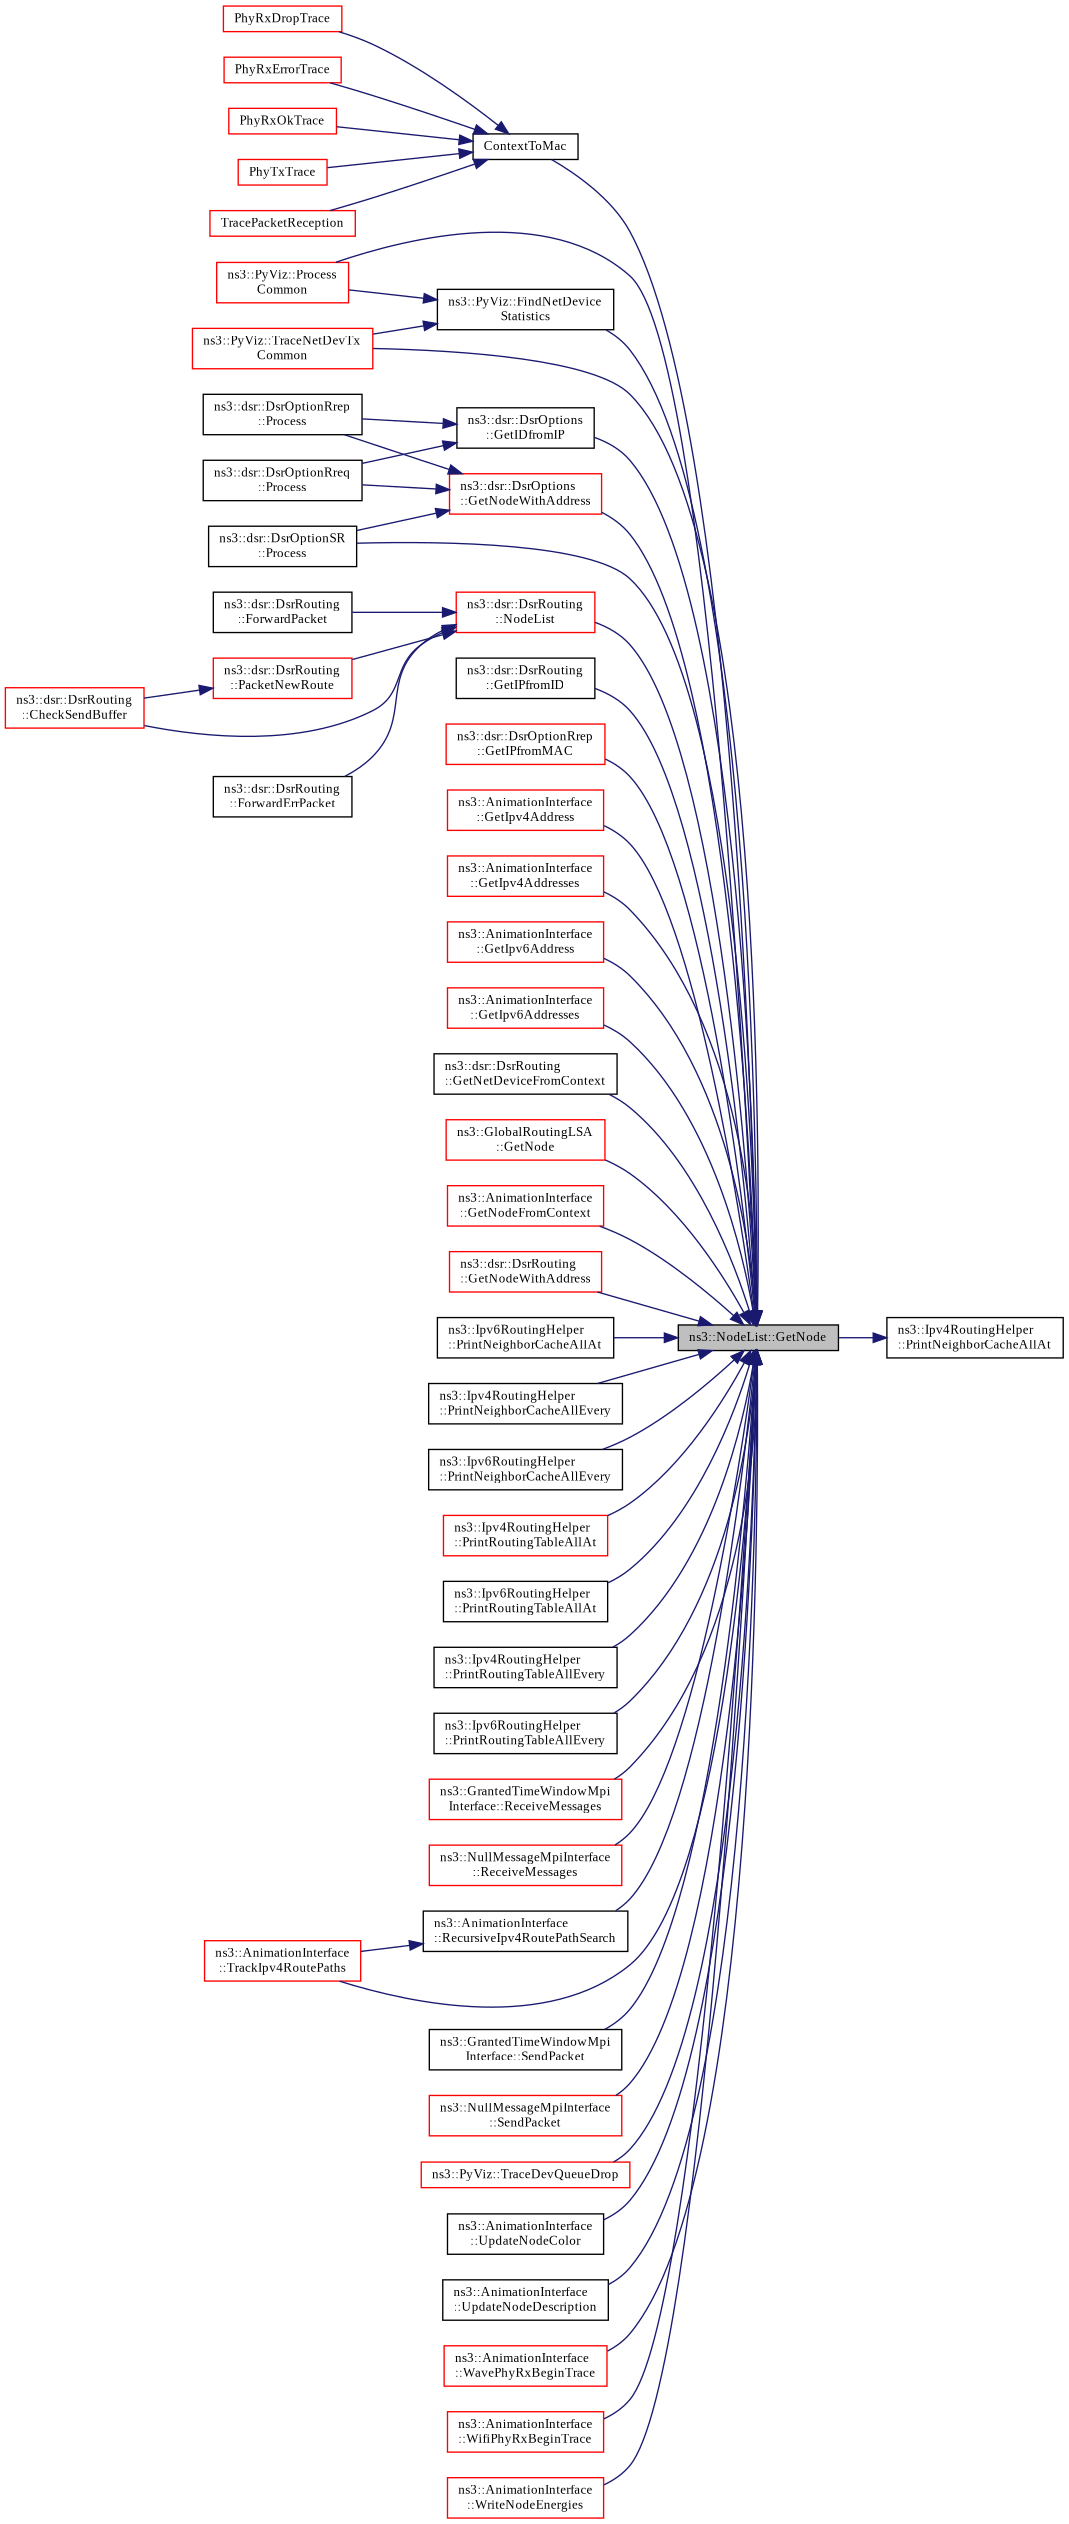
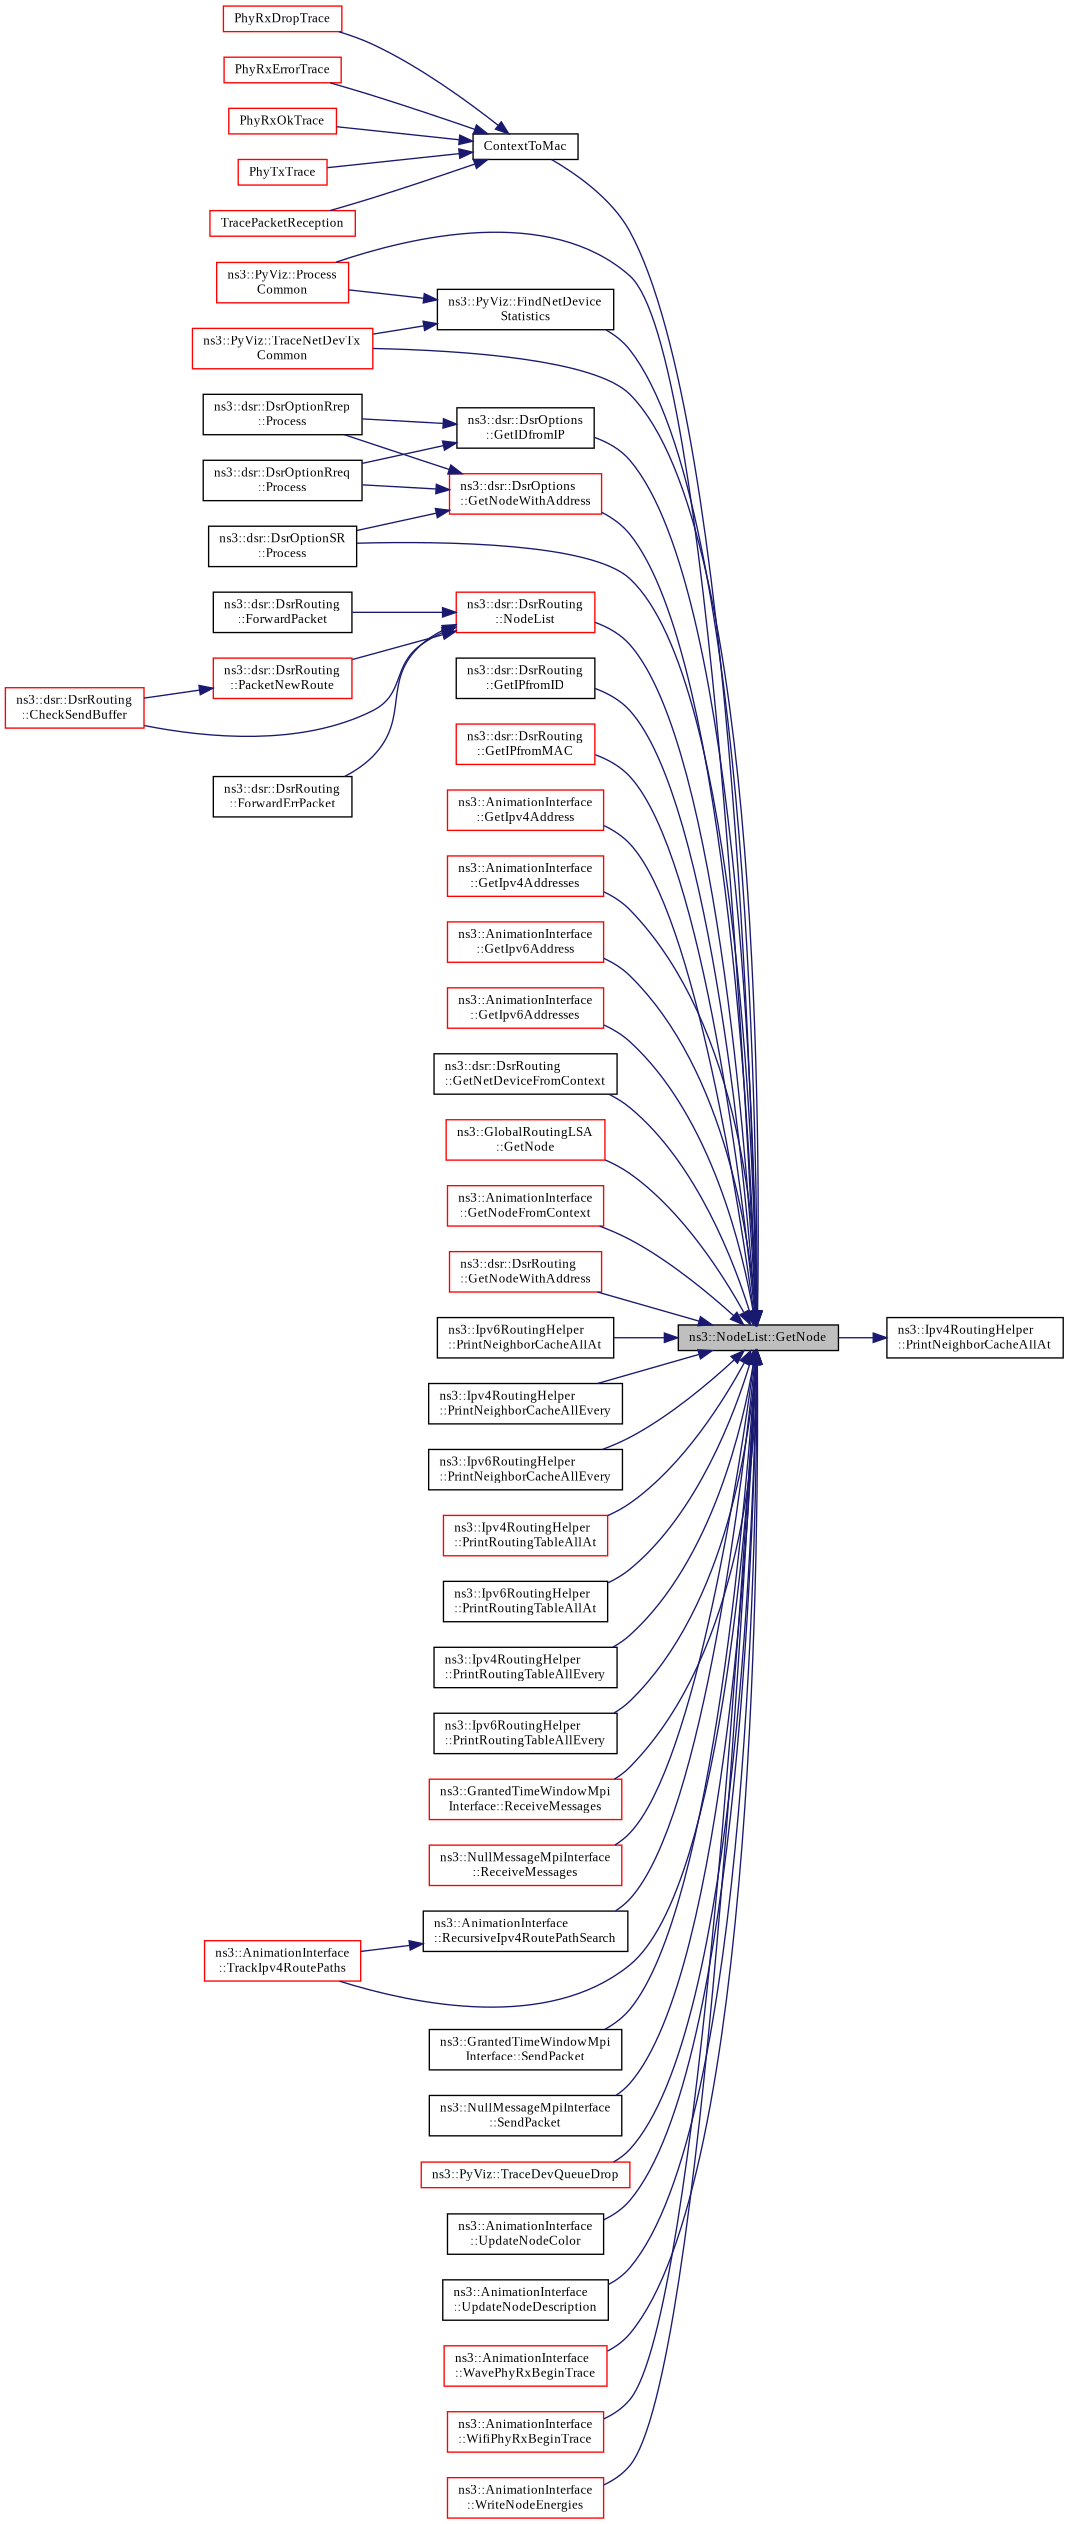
node "ns3::dsr::DsrOptionRrep ::GetIPfromMAC": label "ns3::dsr::DsrOptionRrep ::GetIPfromMAC" -> "ns3::dsr::DsrRouting ::GetIPfromMAC"
node "ns3::NullMessageMpiInterface ::SendPacket": color red -> black
